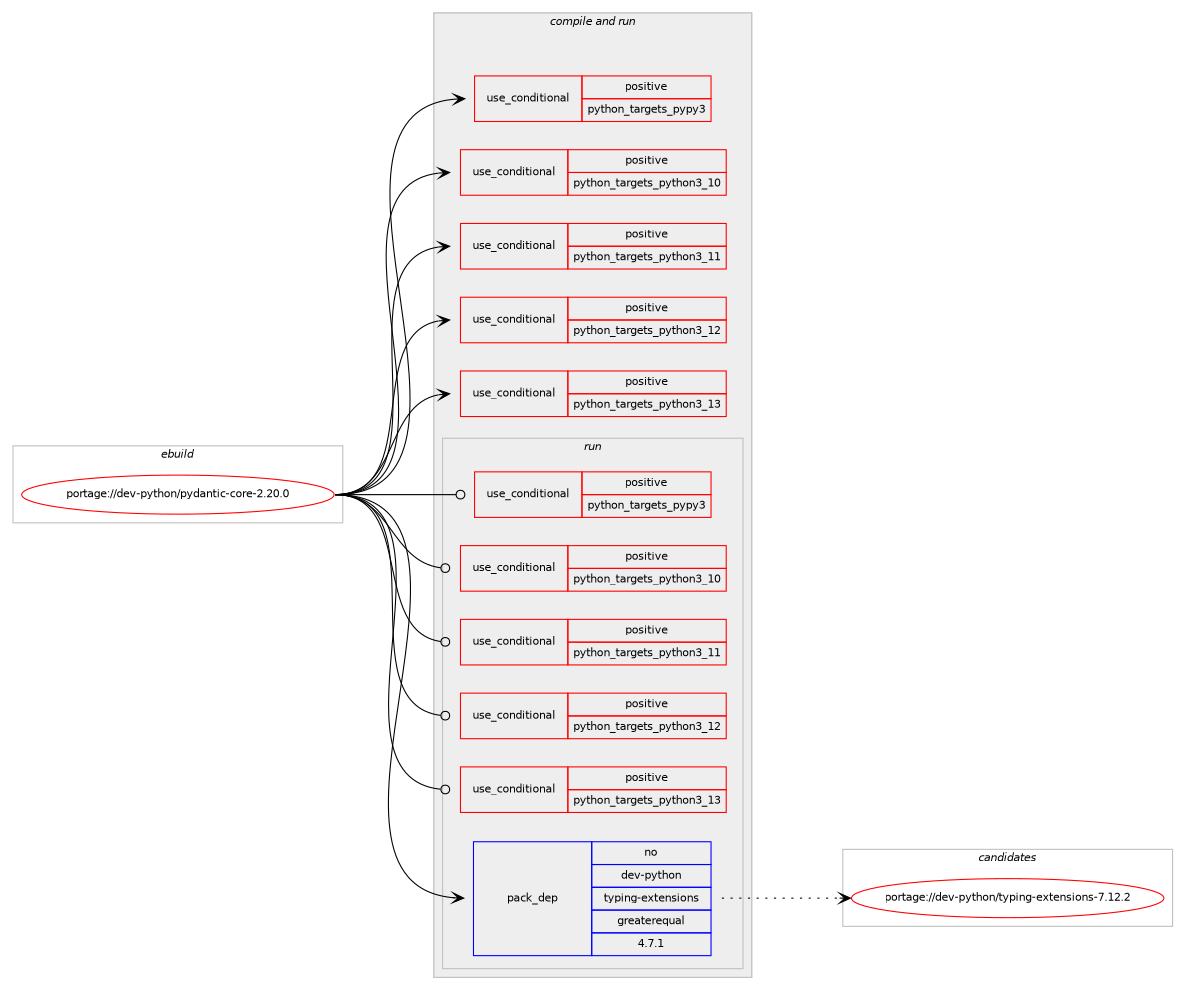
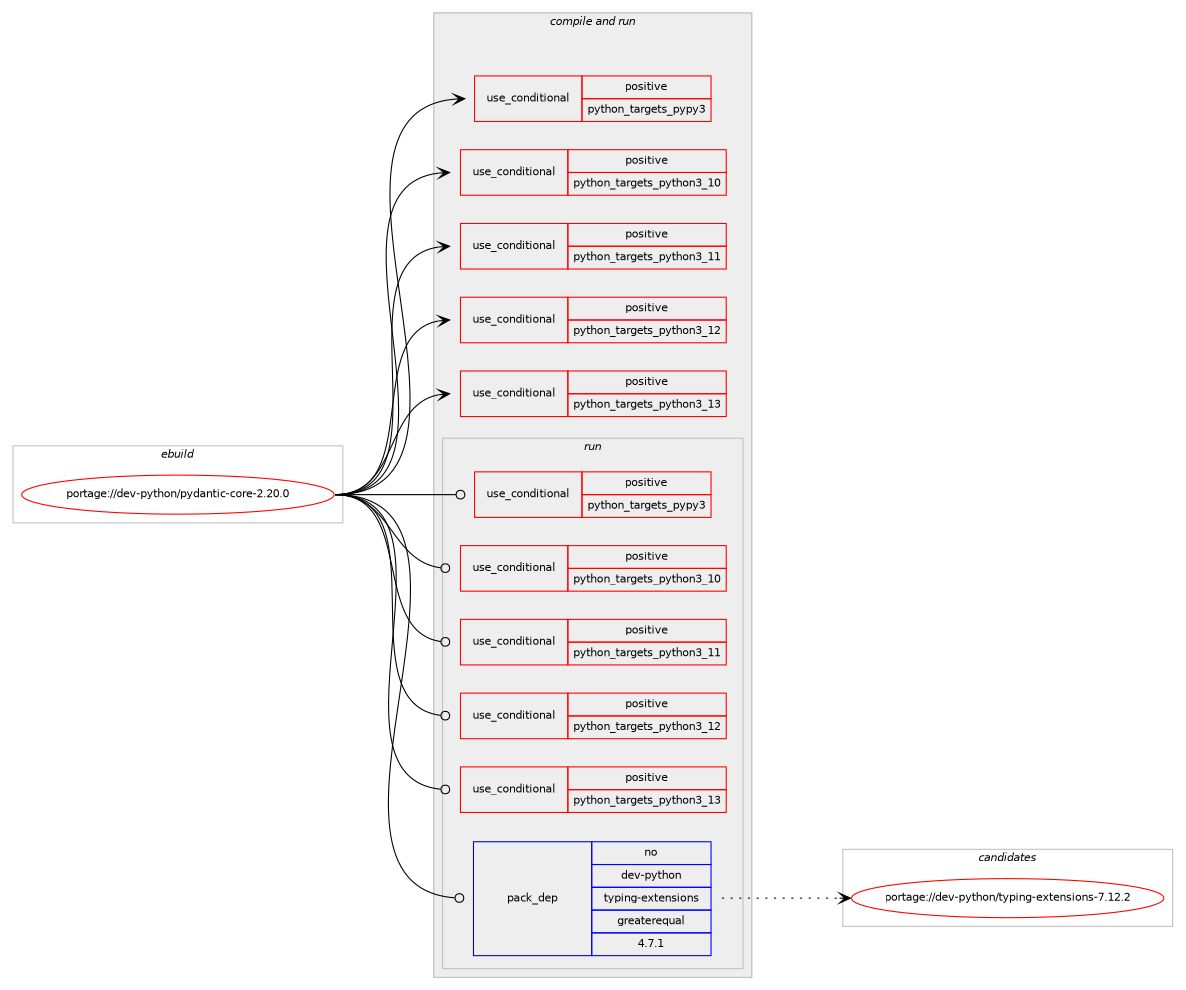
edge "portage://dev-python/pydantic-core-2.20.0" -> "pack_dep": arrowhead vee -> odot
